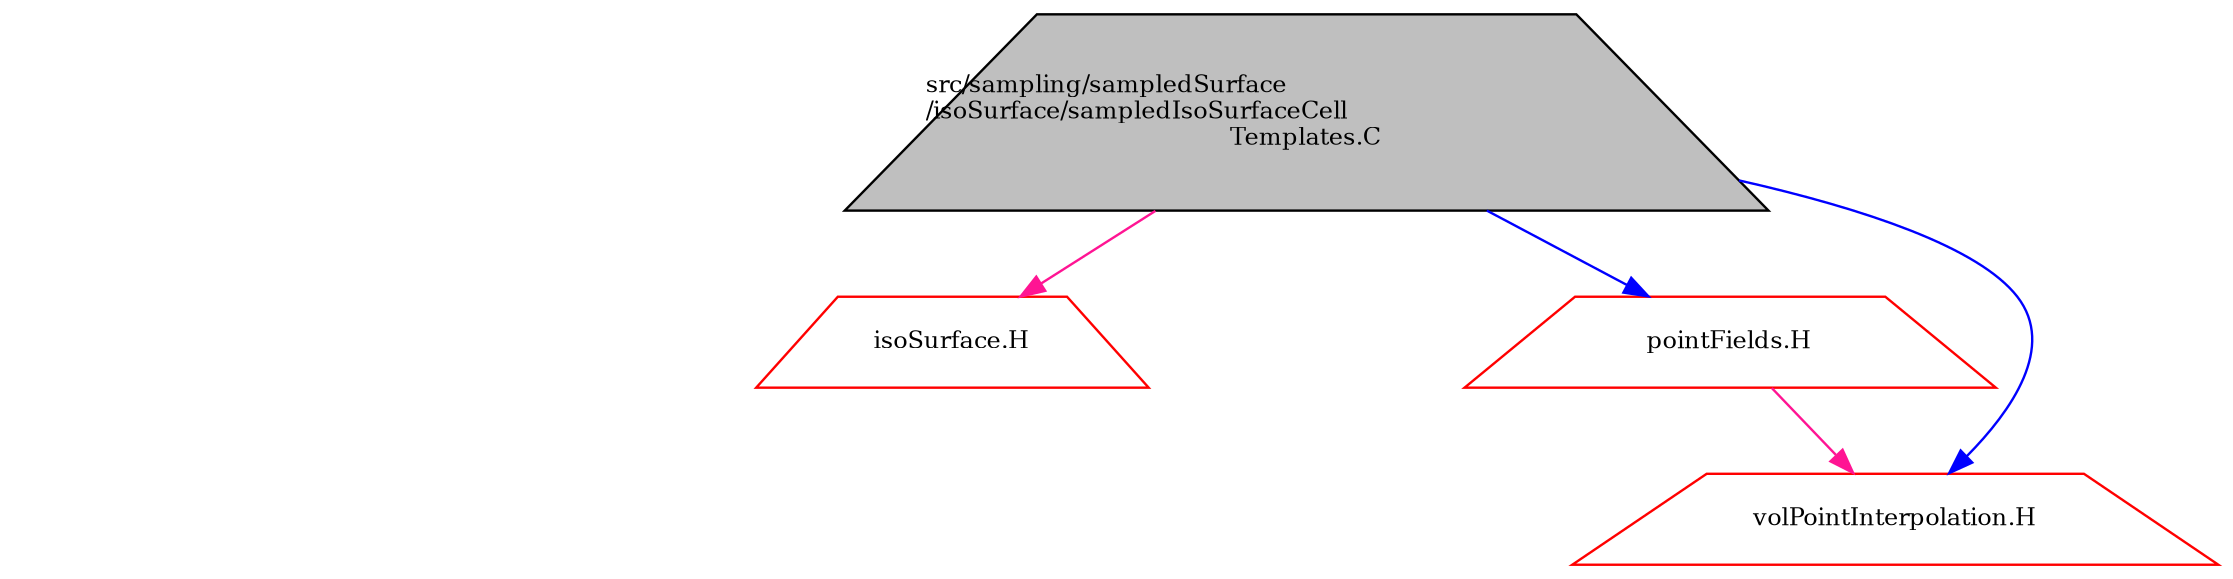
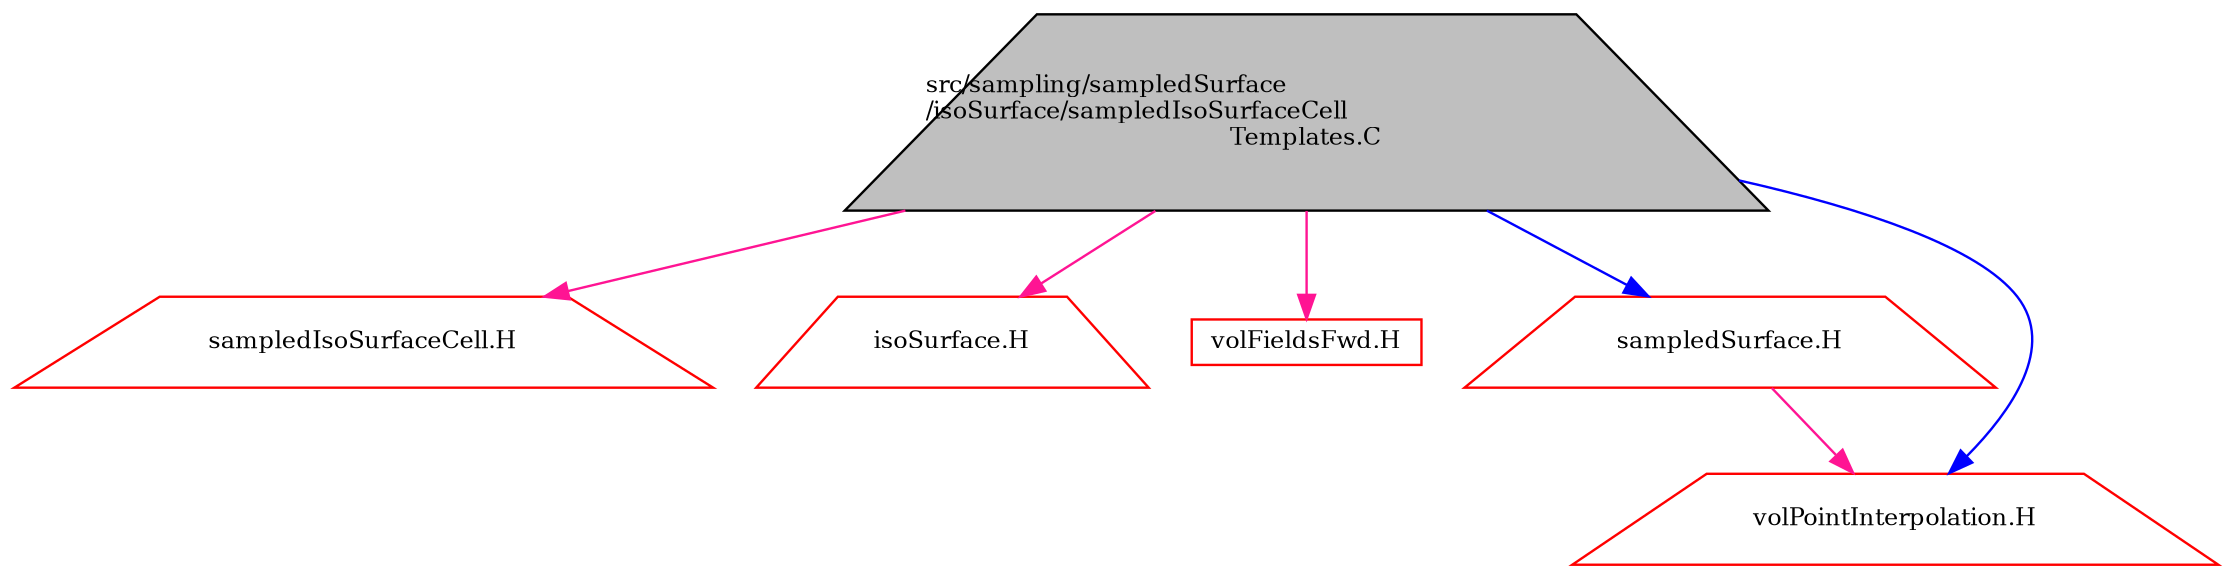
node "sampledIsoSurfaceCell.H": added
node "volFieldsFwd.H": added
node "pointFields.H": label "pointFields.H" -> "sampledSurface.H"
